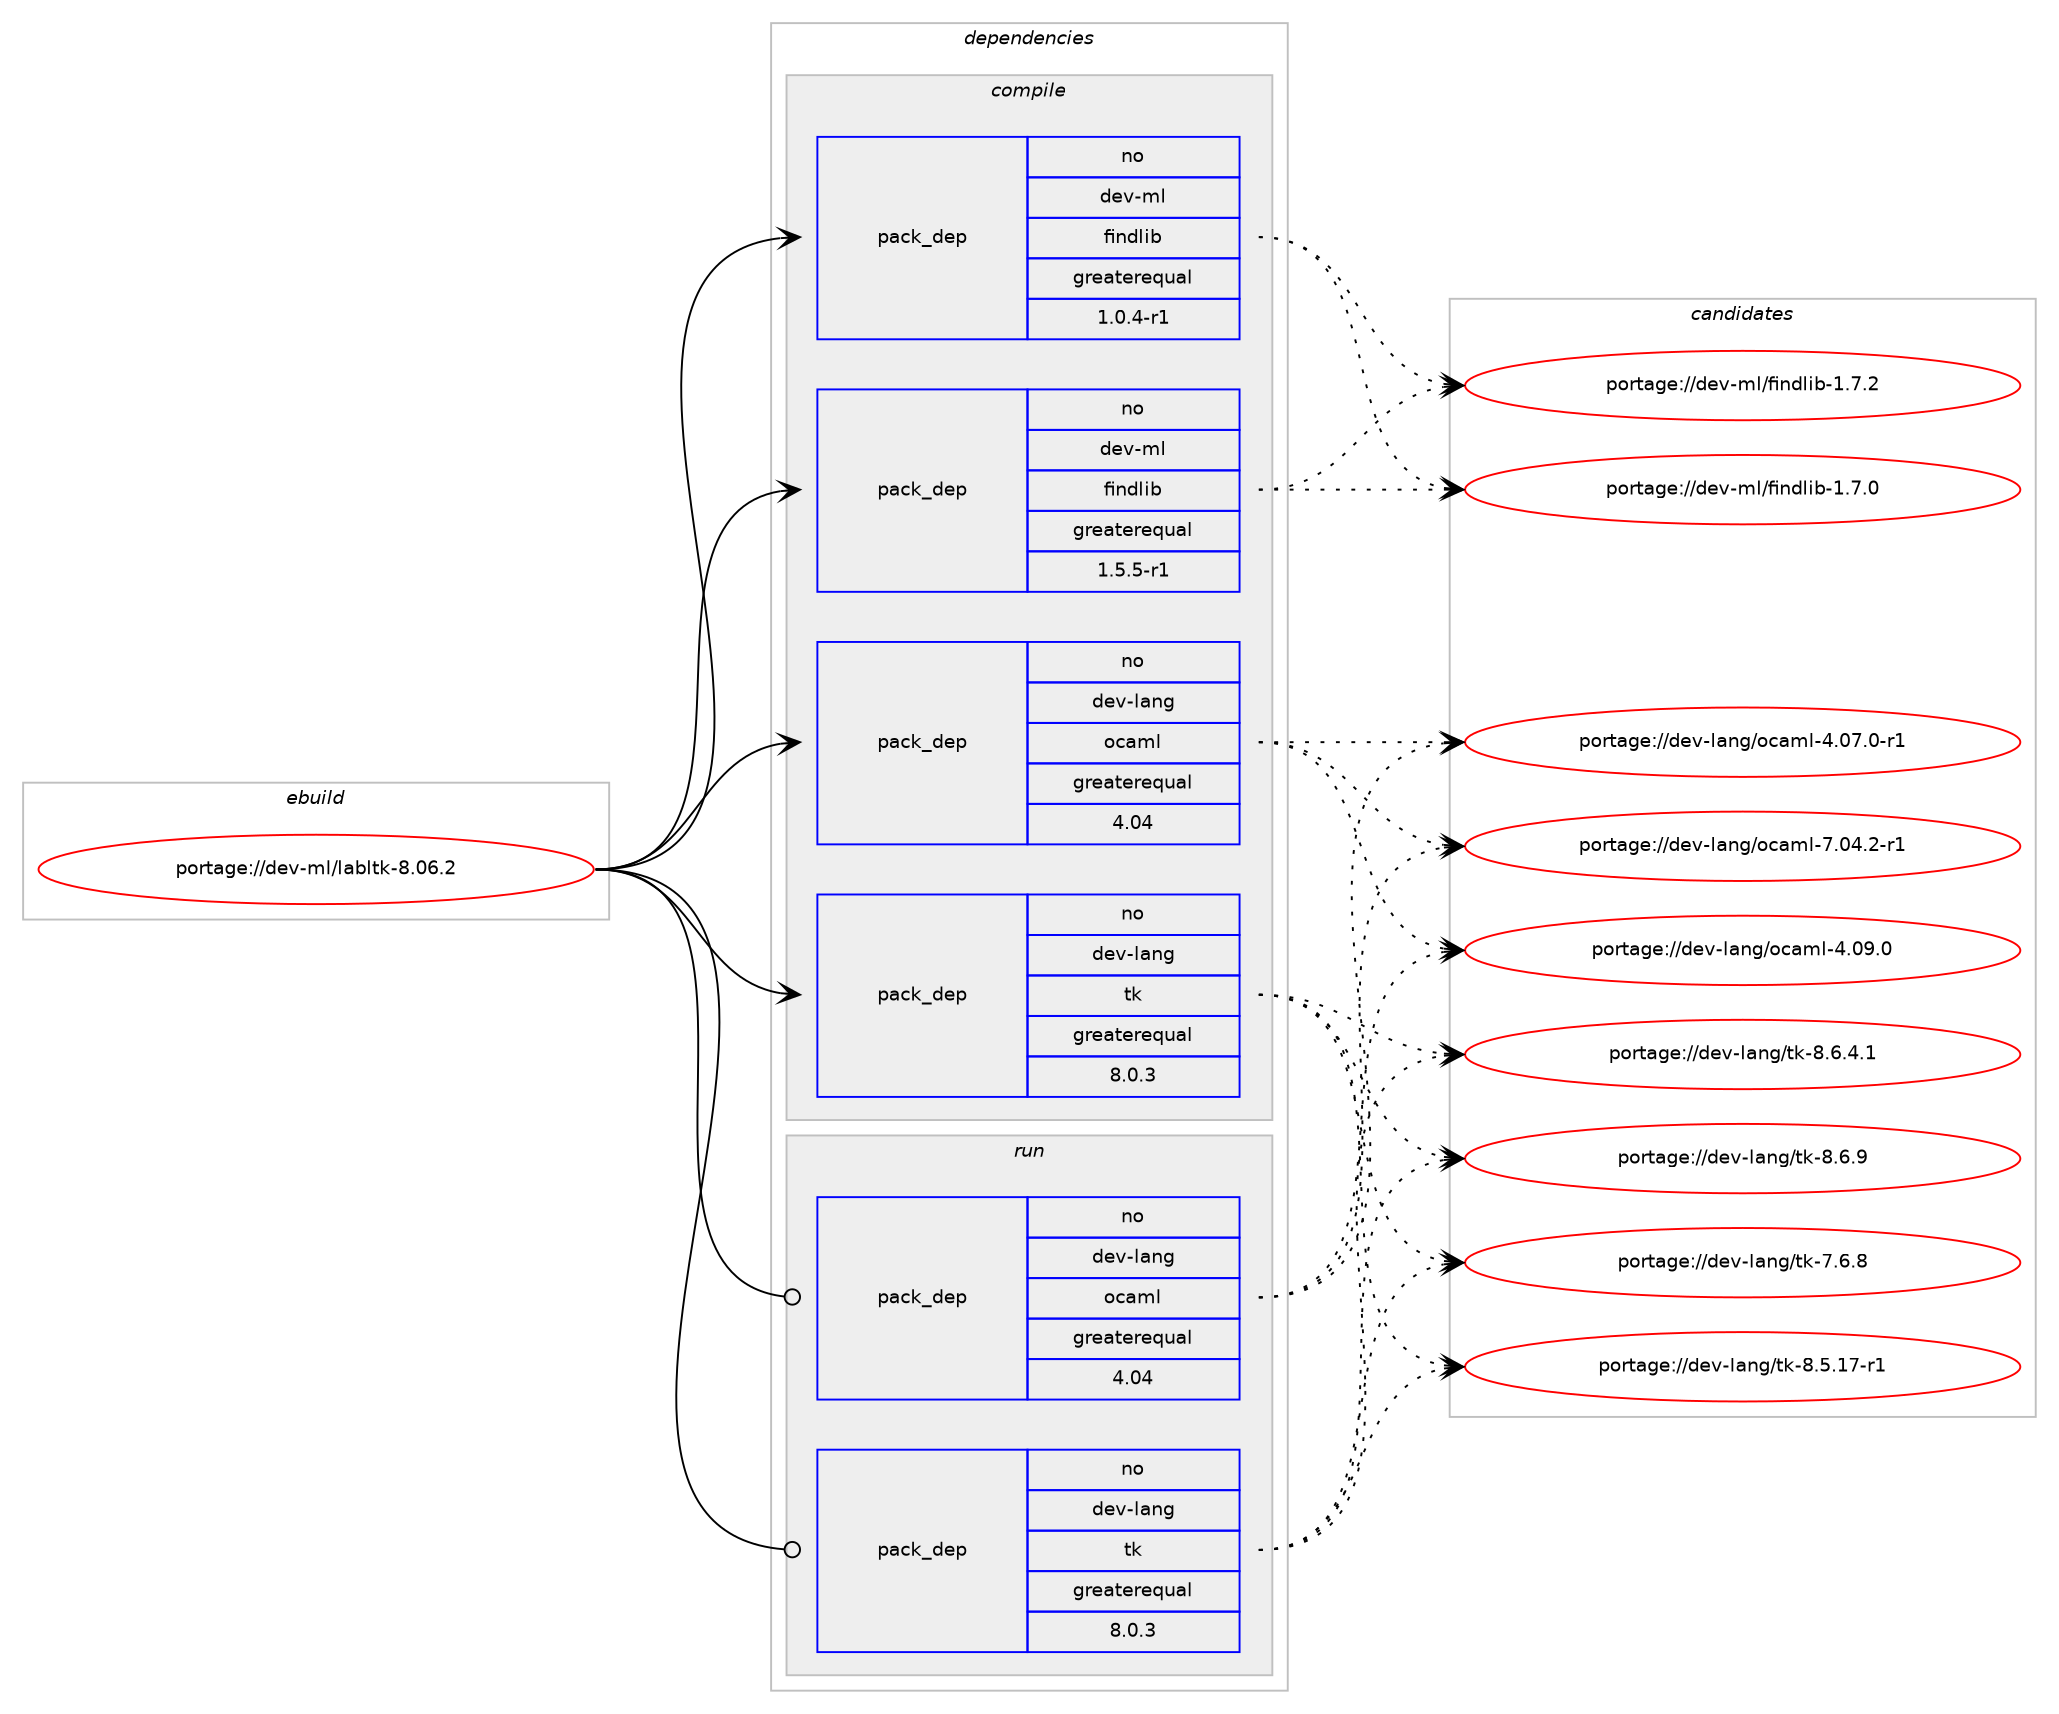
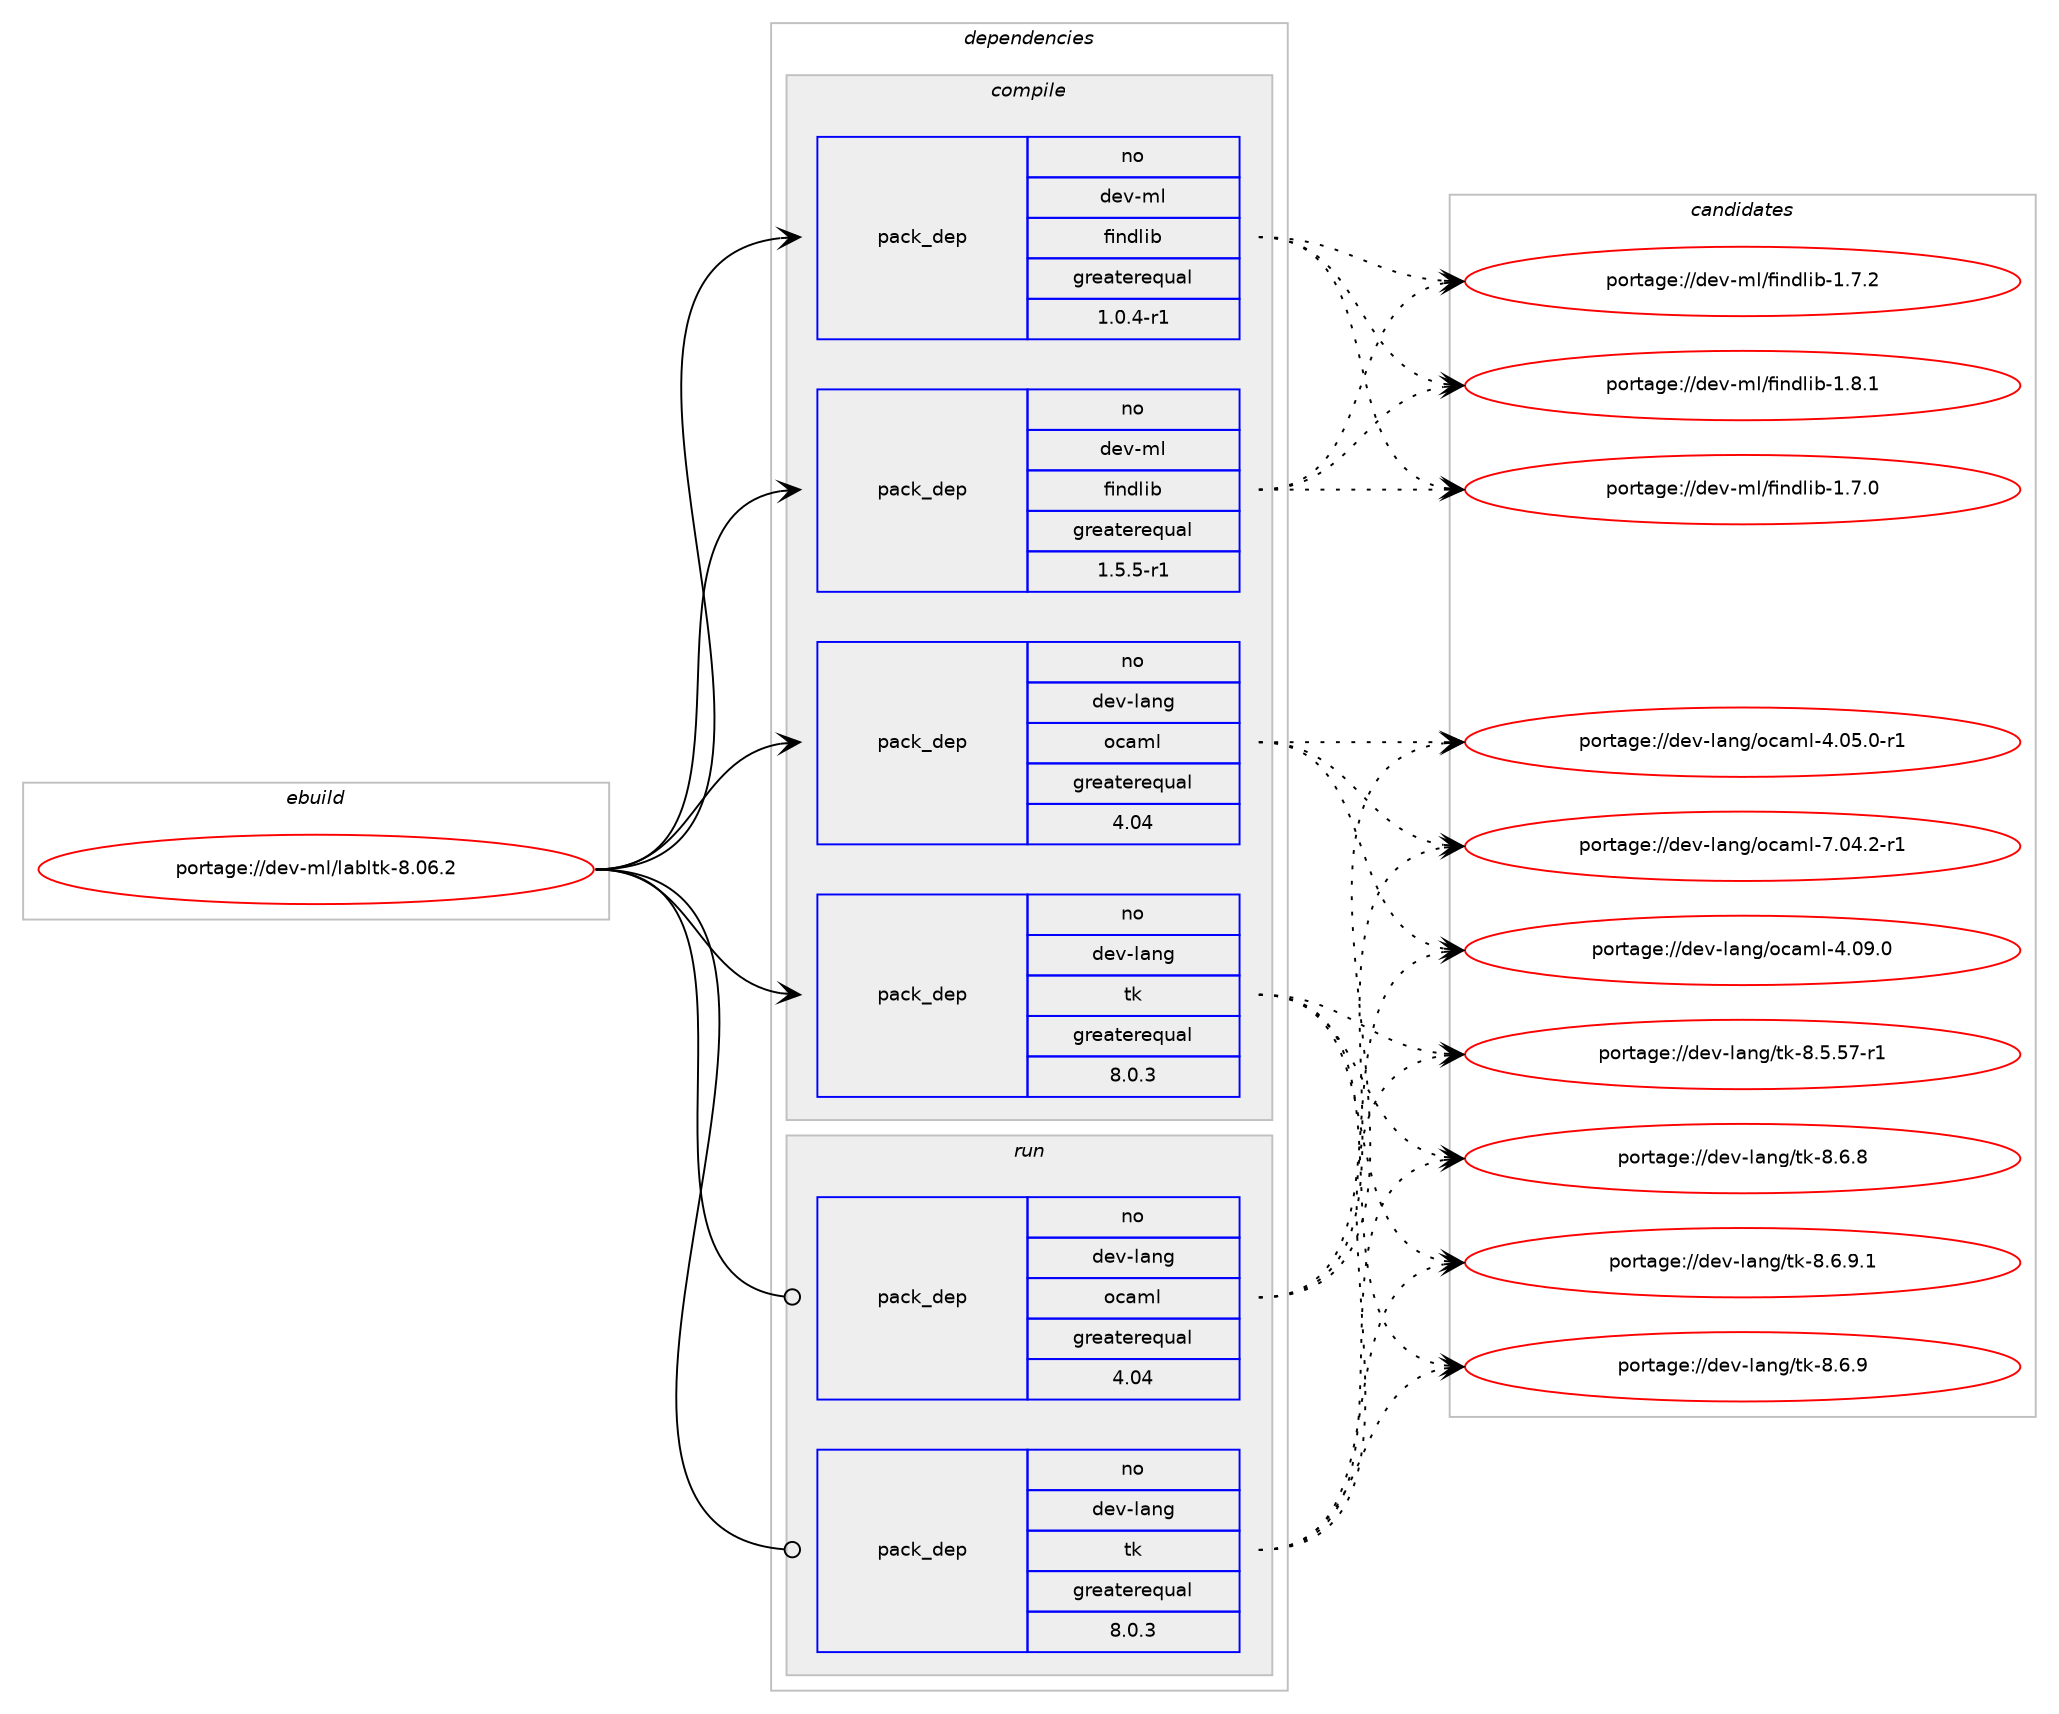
node "portage://dev-ml/findlib-1.8.1": added
node "portage://dev-lang/ocaml-4.07.0-r1": label "portage://dev-lang/ocaml-4.07.0-r1" -> "portage://dev-lang/ocaml-4.05.0-r1"
node "portage://dev-lang/tk-8.6.4.1": label "portage://dev-lang/tk-8.6.4.1" -> "portage://dev-lang/tk-8.6.9.1"
node "portage://dev-lang/tk-7.6.8": label "portage://dev-lang/tk-7.6.8" -> "portage://dev-lang/tk-8.6.8"
node "portage://dev-lang/tk-8.5.17-r1": label "portage://dev-lang/tk-8.5.17-r1" -> "portage://dev-lang/tk-8.5.57-r1"
